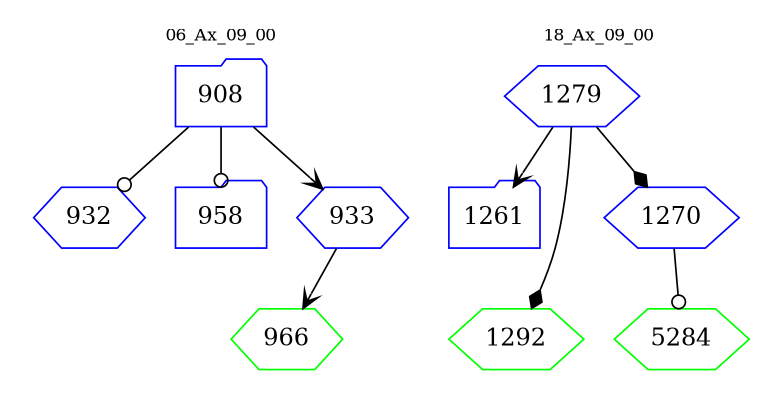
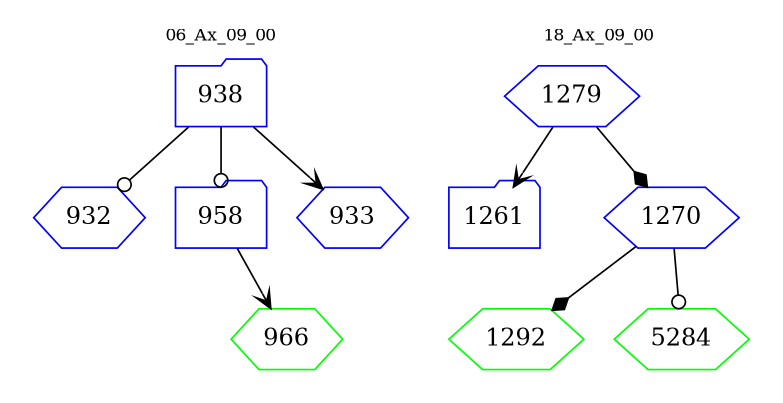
node "908": label "908" -> "938"
edge "1279" -> "1292": now "1270" -> "1292"
edge "933" -> "966": now "958" -> "966"
